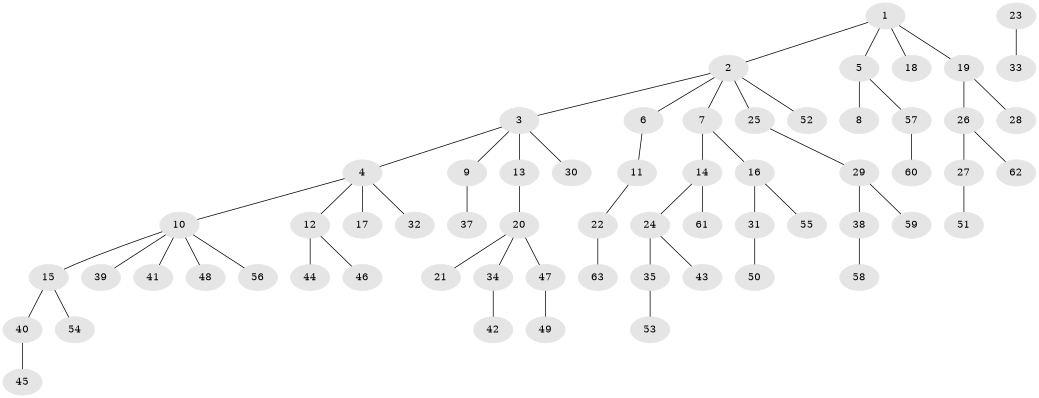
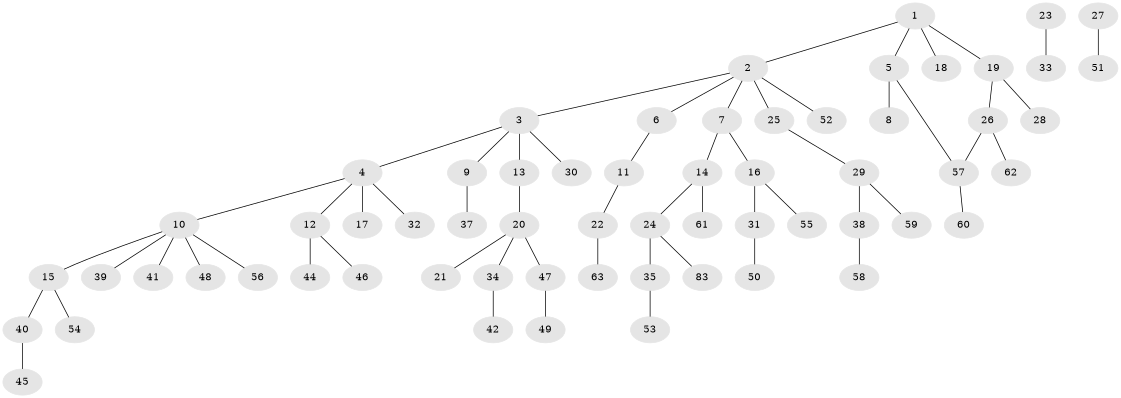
edge "26" -- "27": now "26" -- "57"
node "43": label "43" -> "83"
